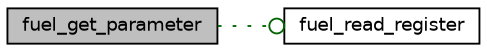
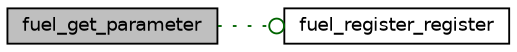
node "fuel_read_register": label "fuel_read_register" -> "fuel_register_register"
